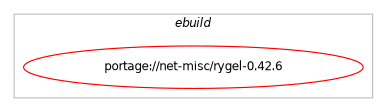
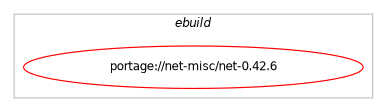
node "portage://net-misc/rygel-0.42.6": label "portage://net-misc/rygel-0.42.6" -> "portage://net-misc/net-0.42.6"
